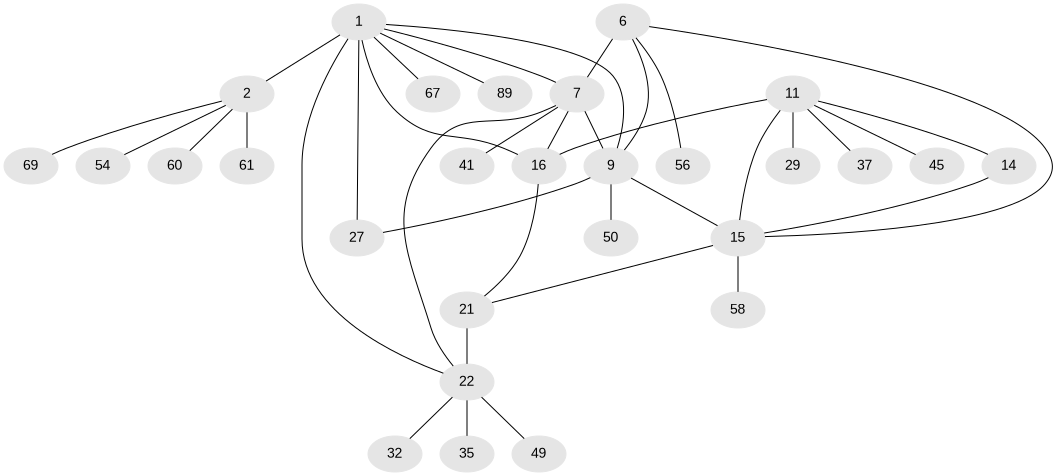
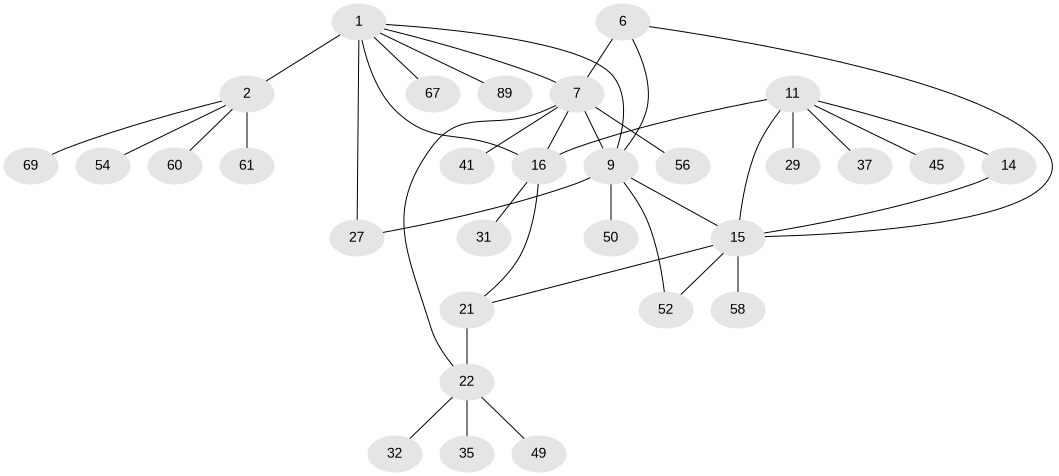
edge "6" -- "56": now "7" -- "56"
edge "1" -- "22": removed
node "31": added
node "52": added
